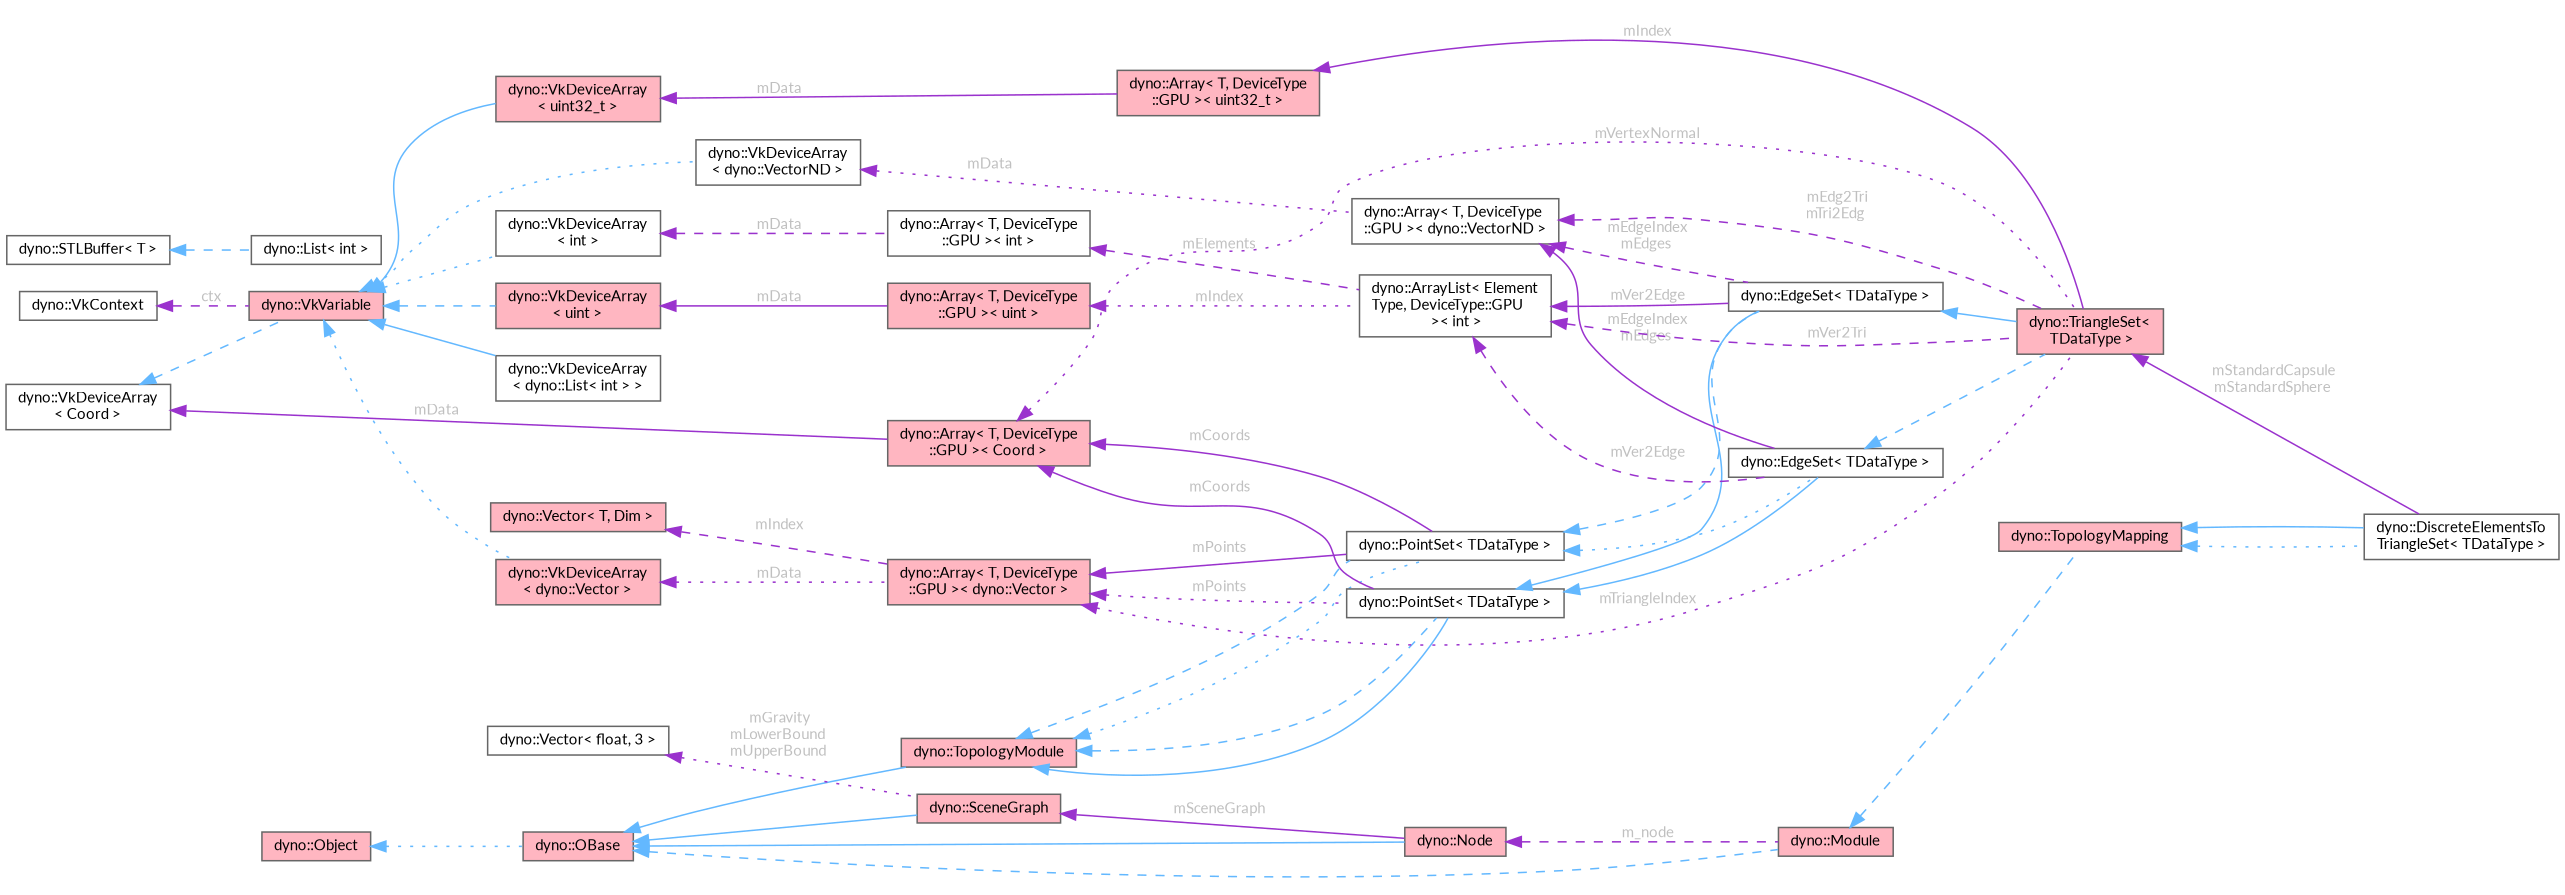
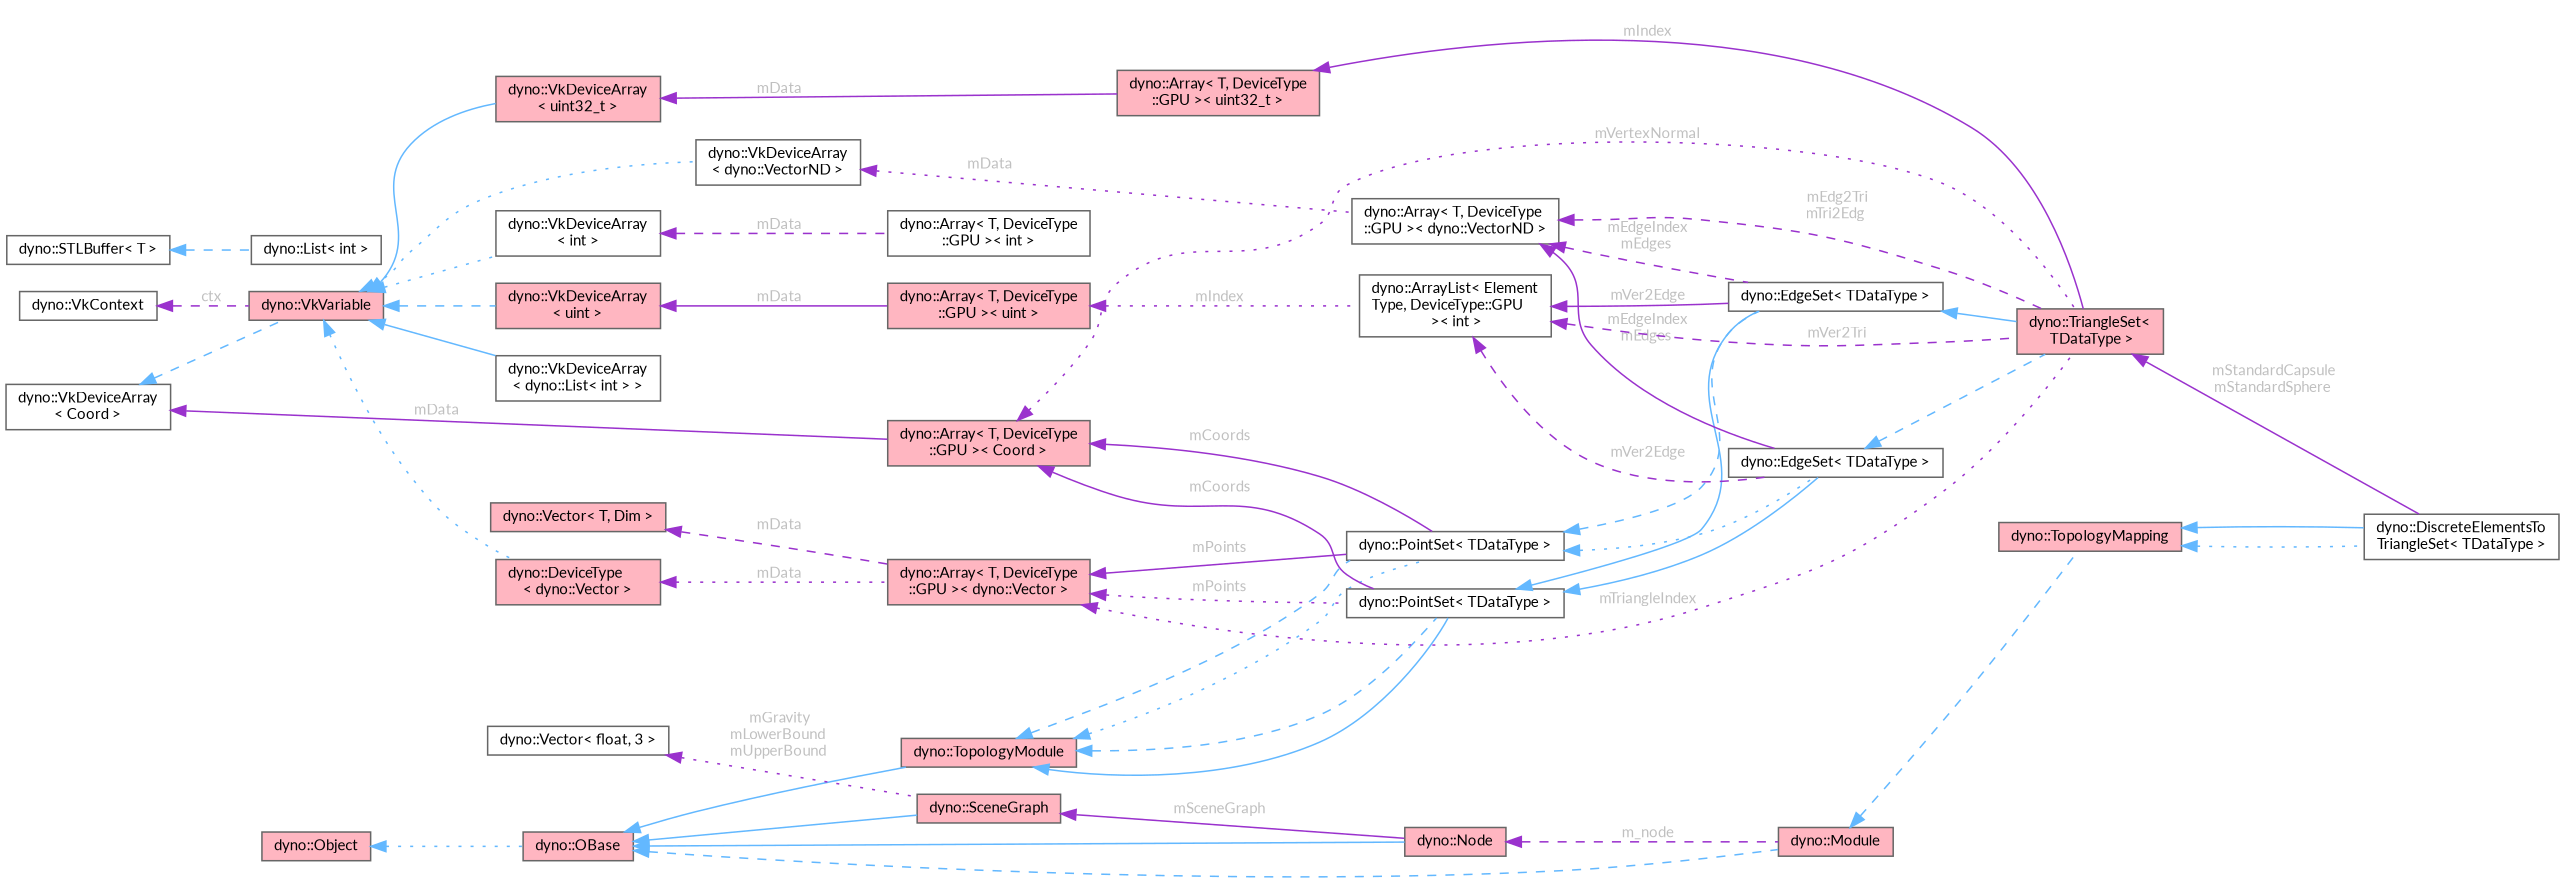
edge "dyno::ArrayList< Element Type, DeviceType::GPU >< int >" -> "dyno::Array< T, DeviceType ::GPU >< int >": removed, label "mElements"
edge "dyno::Array< T, DeviceType ::GPU >< dyno::Vector >" -> "dyno::Vector< T, Dim >": label " mIndex" -> " mData"
node "dyno::VkDeviceArray < dyno::Vector >": label "dyno::VkDeviceArray < dyno::Vector >" -> "dyno::DeviceType < dyno::Vector >"
